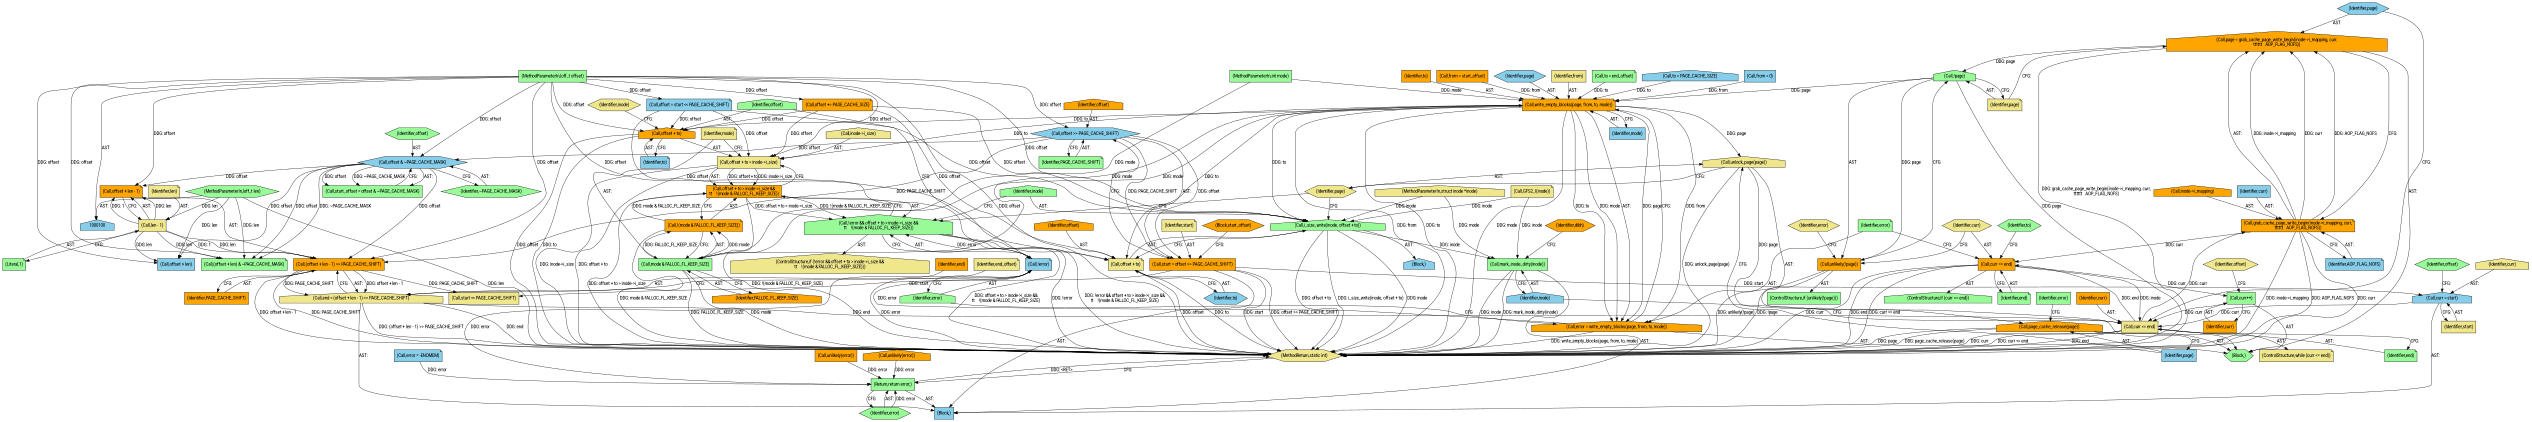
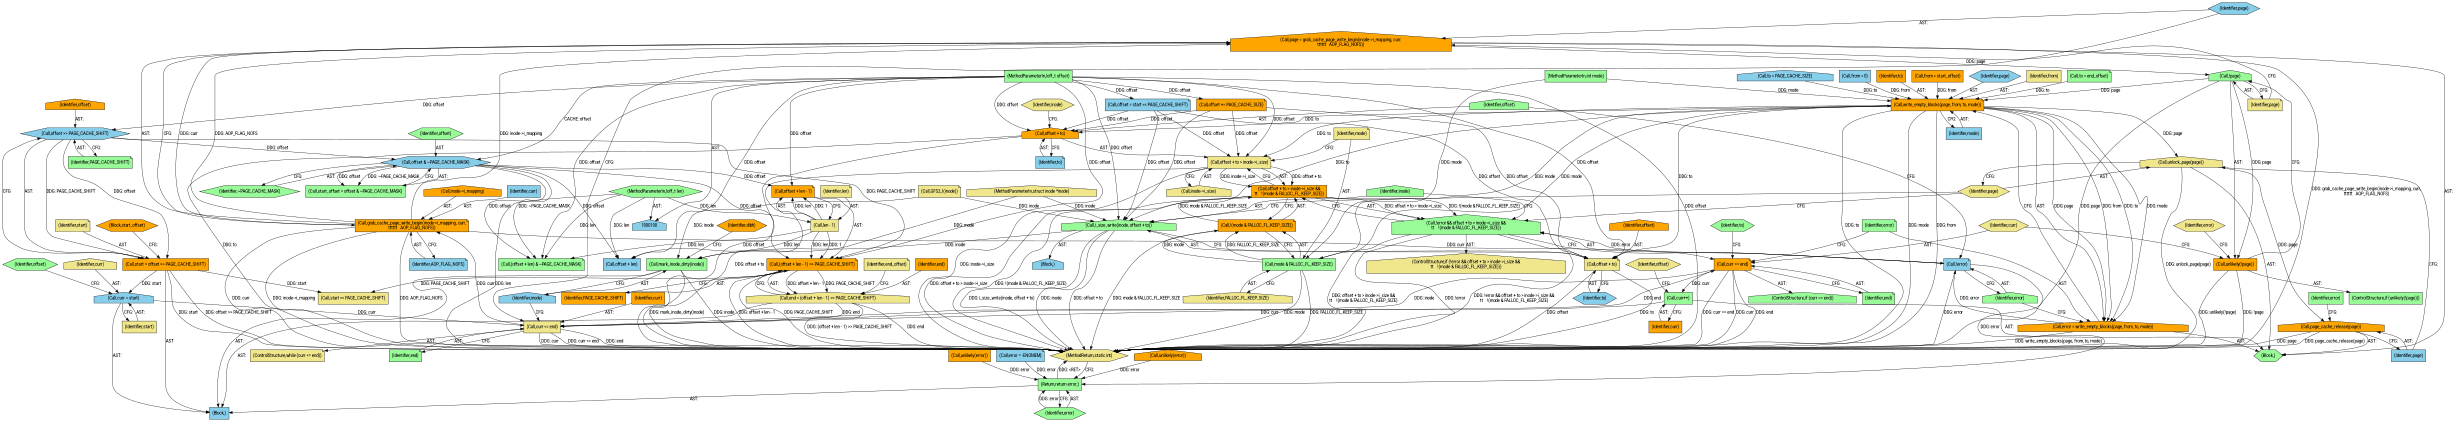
edge "(MethodParameterIn,loff_t offset)" -> "(Call,offset & ~PAGE_CACHE_MASK)": label "DDG: offset" -> "CACHE: offset"
edge "(Call,offset + to > inode->i_size)" -> "(Call,inode->i_size)": added, label "CFG:"
node "(Literal,1)": removed
node "(Identifier,FALLOC_FL_KEEP_SIZE)": fillcolor orange -> khaki
